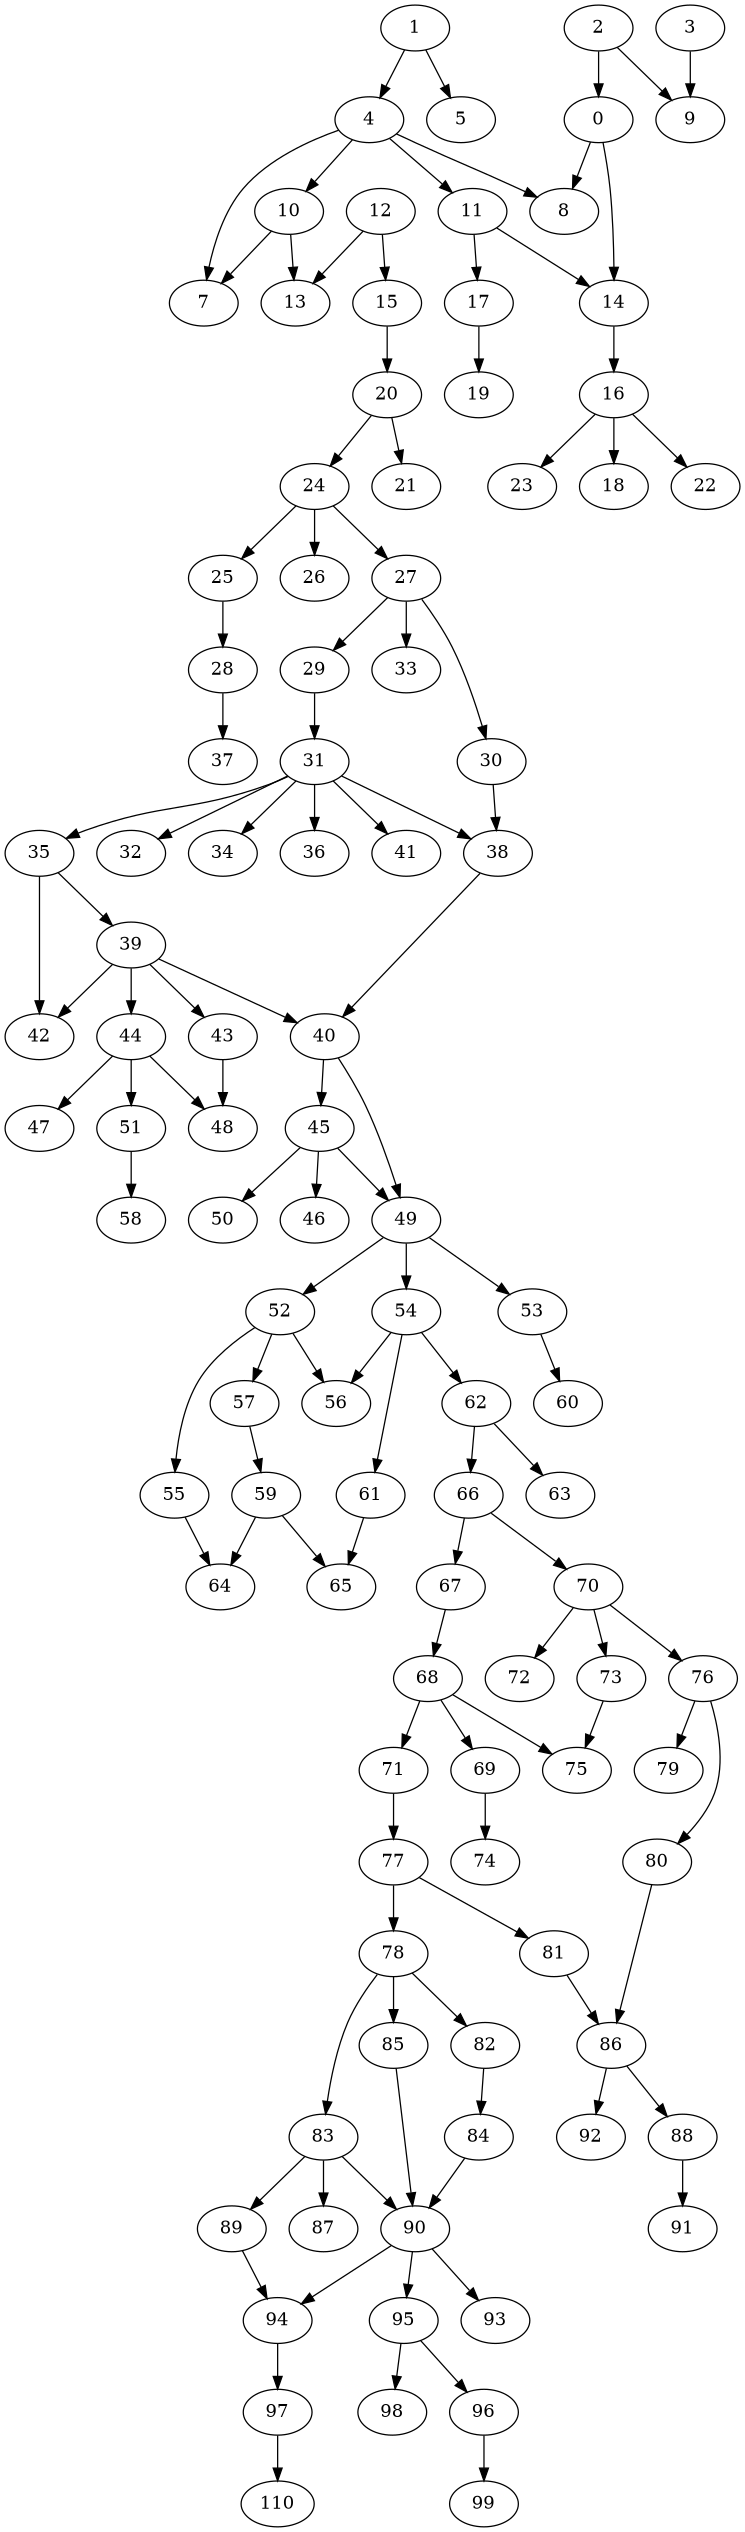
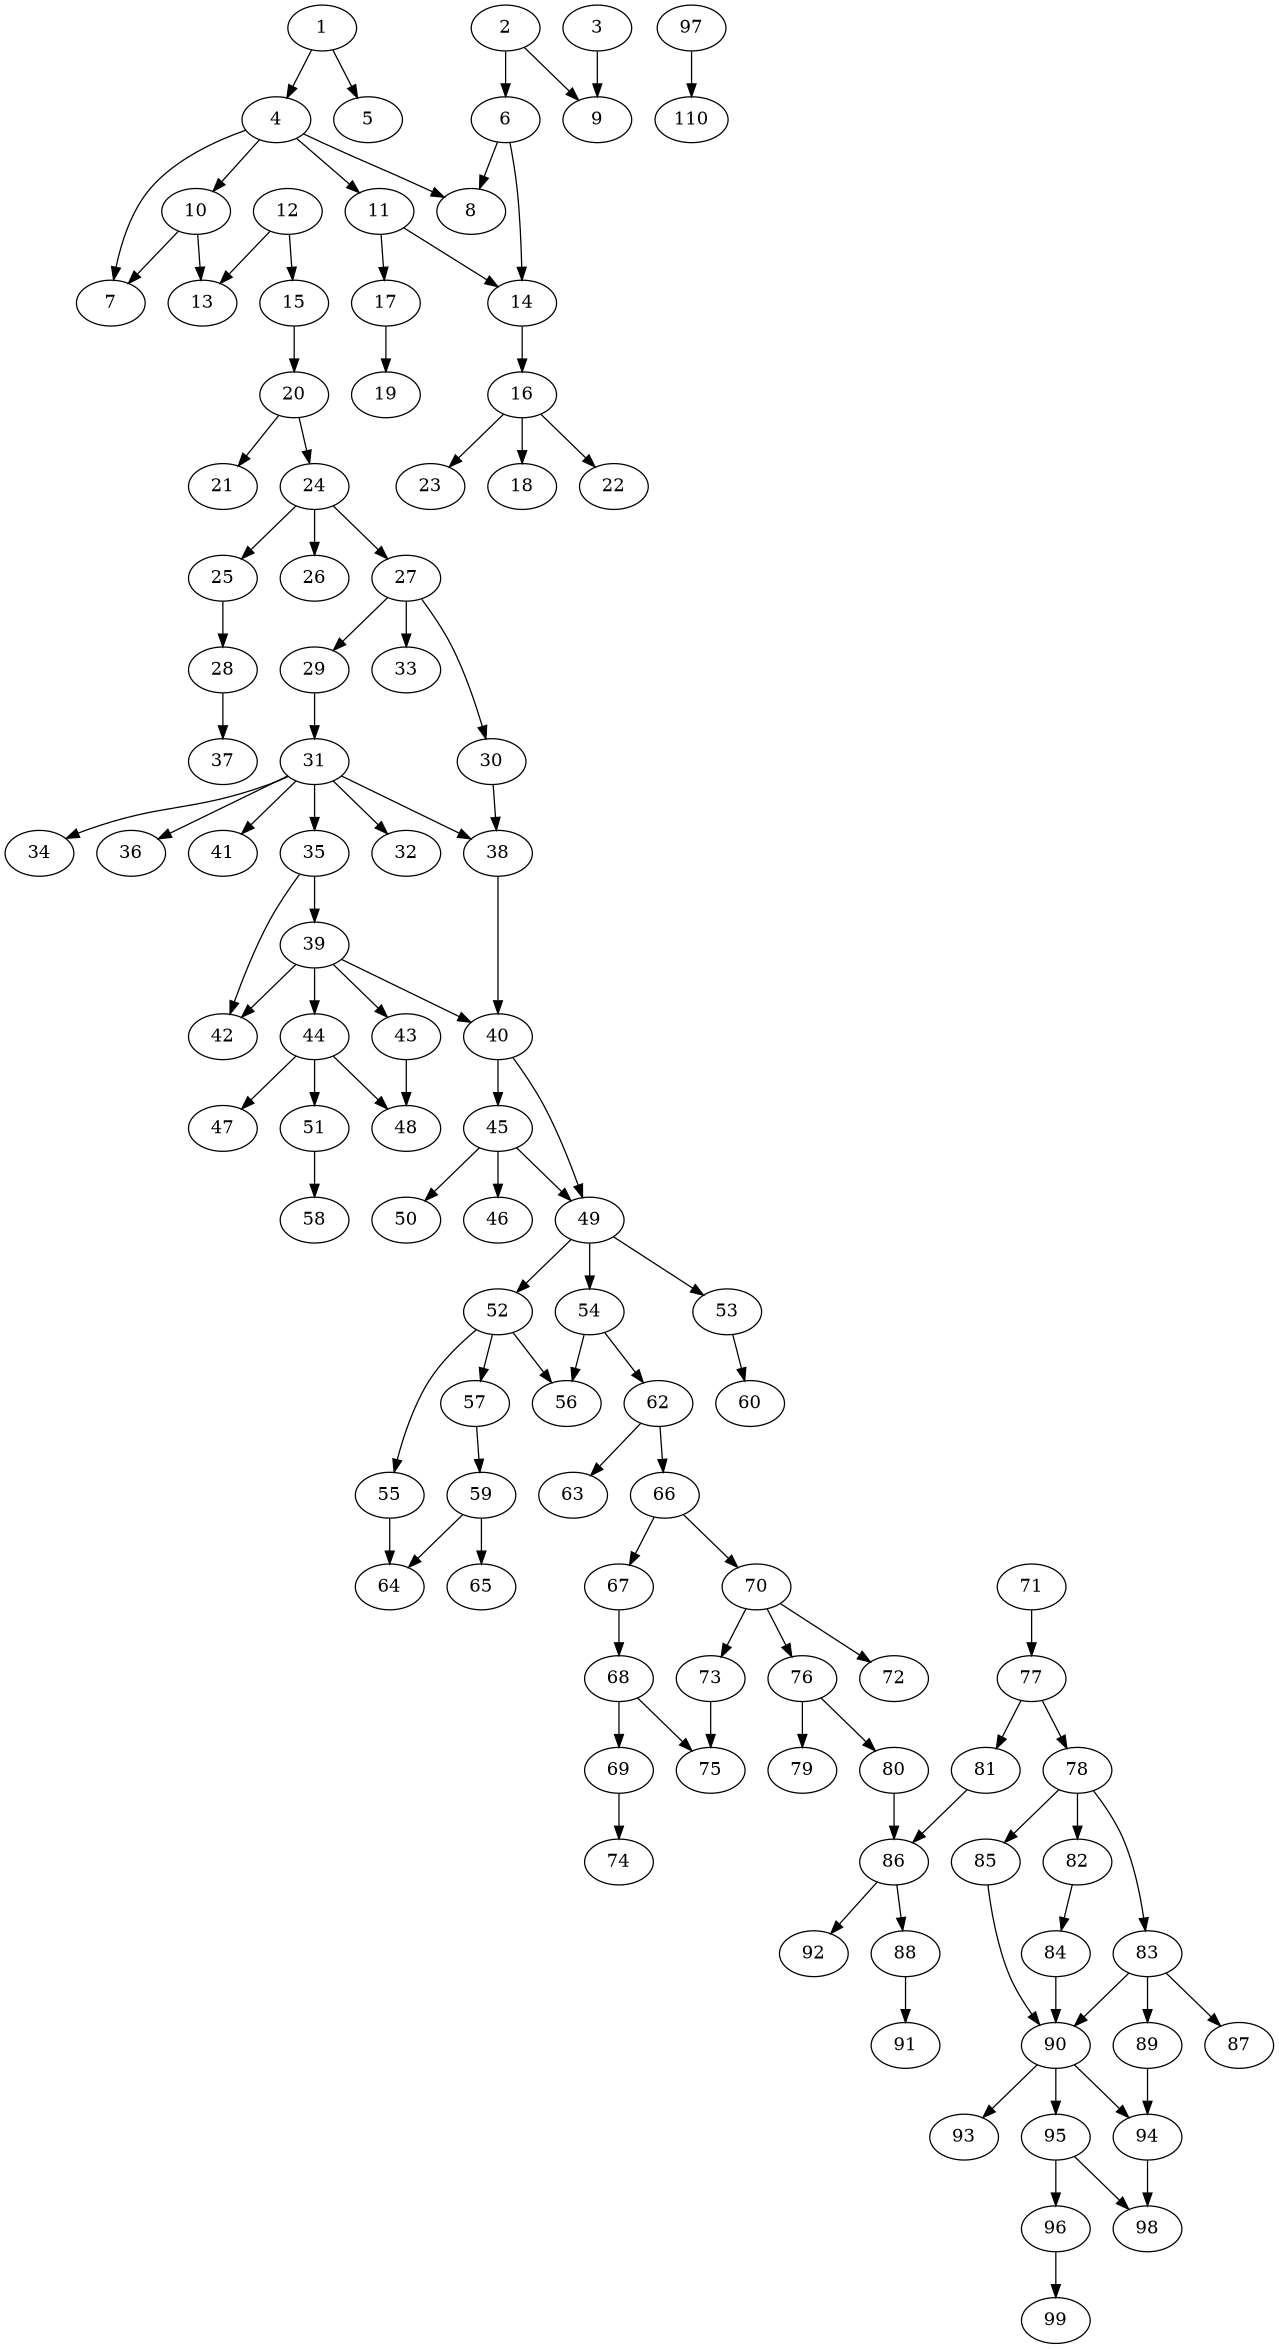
node "0": label "0" -> "6"
node "61": removed
edge "68" -> "71": removed
edge "94" -> "97": now "94" -> "98"
